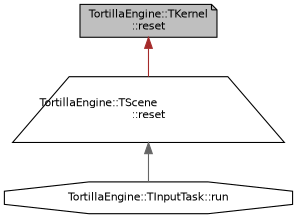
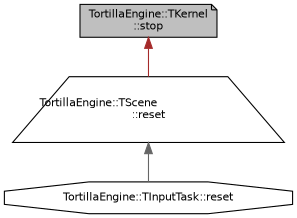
node "TortillaEngine::TKernel ::reset": label "TortillaEngine::TKernel ::reset" -> "TortillaEngine::TKernel ::stop"
node "TortillaEngine::TInputTask::run": label "TortillaEngine::TInputTask::run" -> "TortillaEngine::TInputTask::reset"
